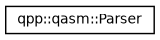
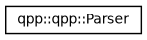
node "qpp::qasm::Parser": label "qpp::qasm::Parser" -> "qpp::qpp::Parser"
